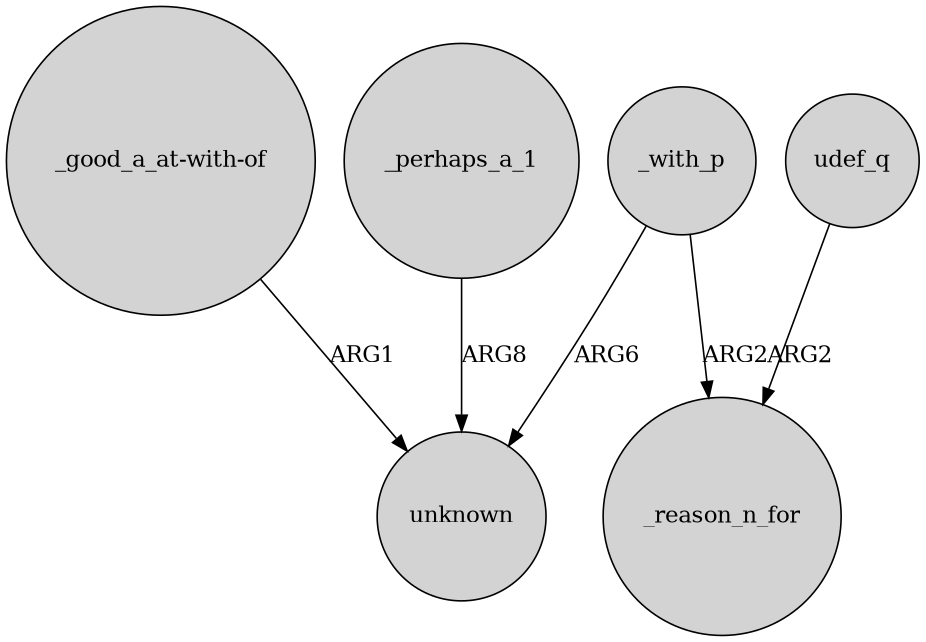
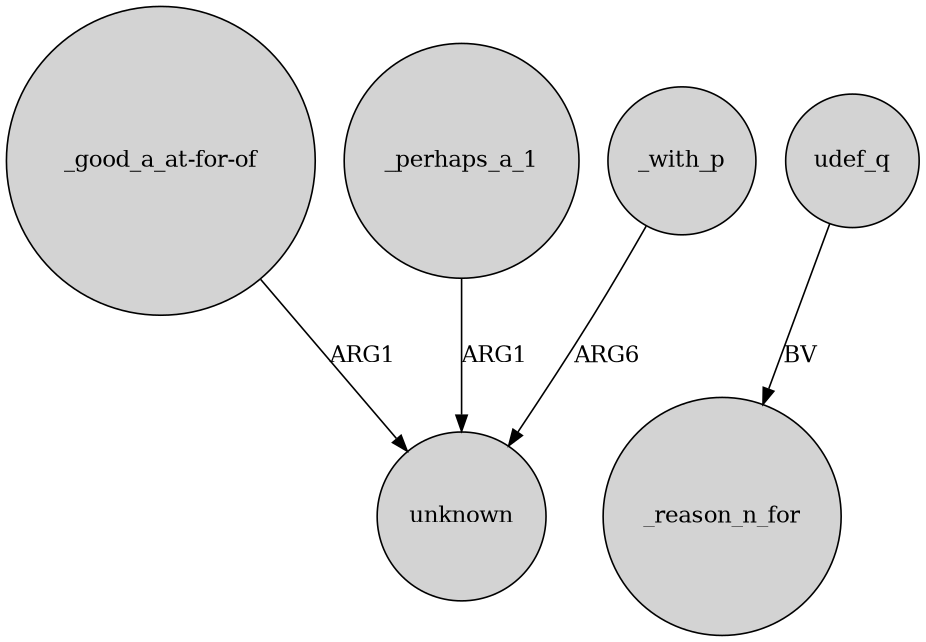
node "_good_a_at-with-of": label "_good_a_at-with-of" -> "_good_a_at-for-of"
edge "_with_p" -> "_reason_n_for": removed, label "ARG2"
edge "_perhaps_a_1" -> "unknown": label "ARG8" -> "ARG1"
edge "udef_q" -> "_reason_n_for": label "ARG2" -> "BV"
